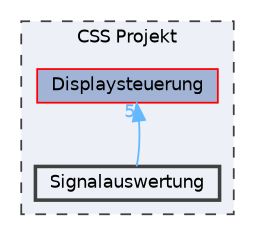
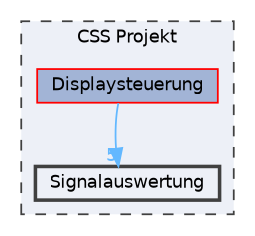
edge "Signalauswertung" -> "Displaysteuerung": reversed
